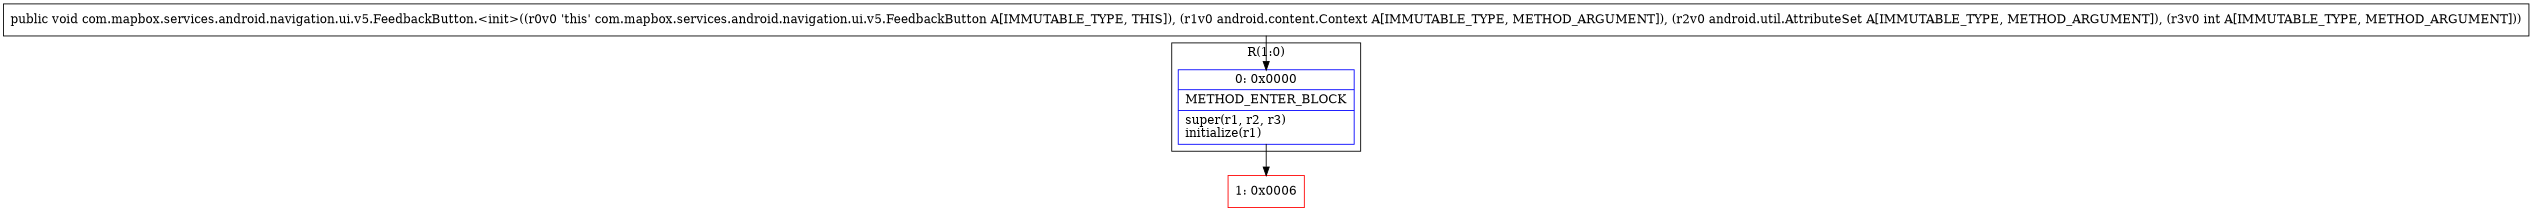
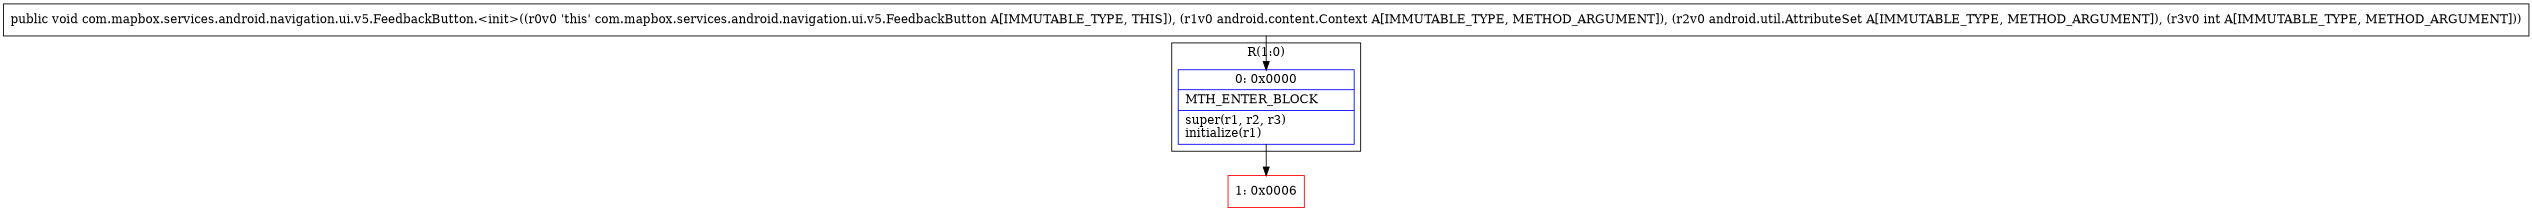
node "0: 0x0000": text "METHOD_ENTER_BLOCK" -> "MTH_ENTER_BLOCK"
